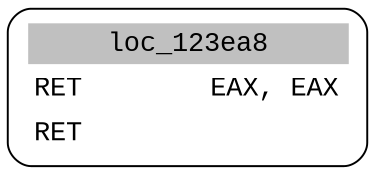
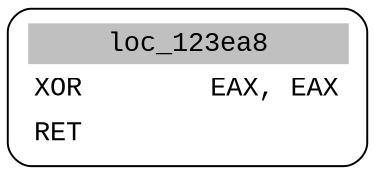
node "loc_123ea8": text "RET        EAX, EAX" -> "XOR        EAX, EAX"
